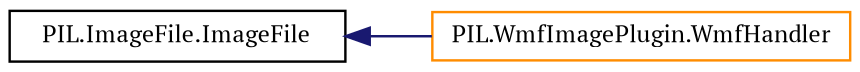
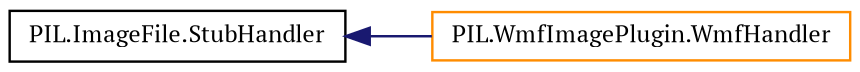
node "PIL.ImageFile.ImageFile": label "PIL.ImageFile.ImageFile" -> "PIL.ImageFile.StubHandler"
